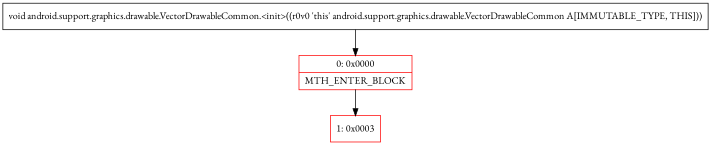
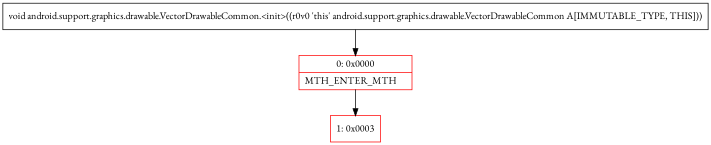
node "0: 0x0000": text "MTH_ENTER_BLOCK" -> "MTH_ENTER_MTH"
